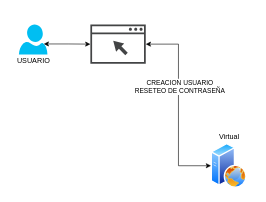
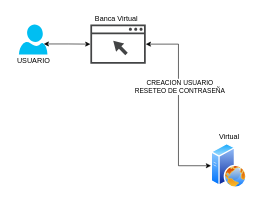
node "Banca Virtual": added
